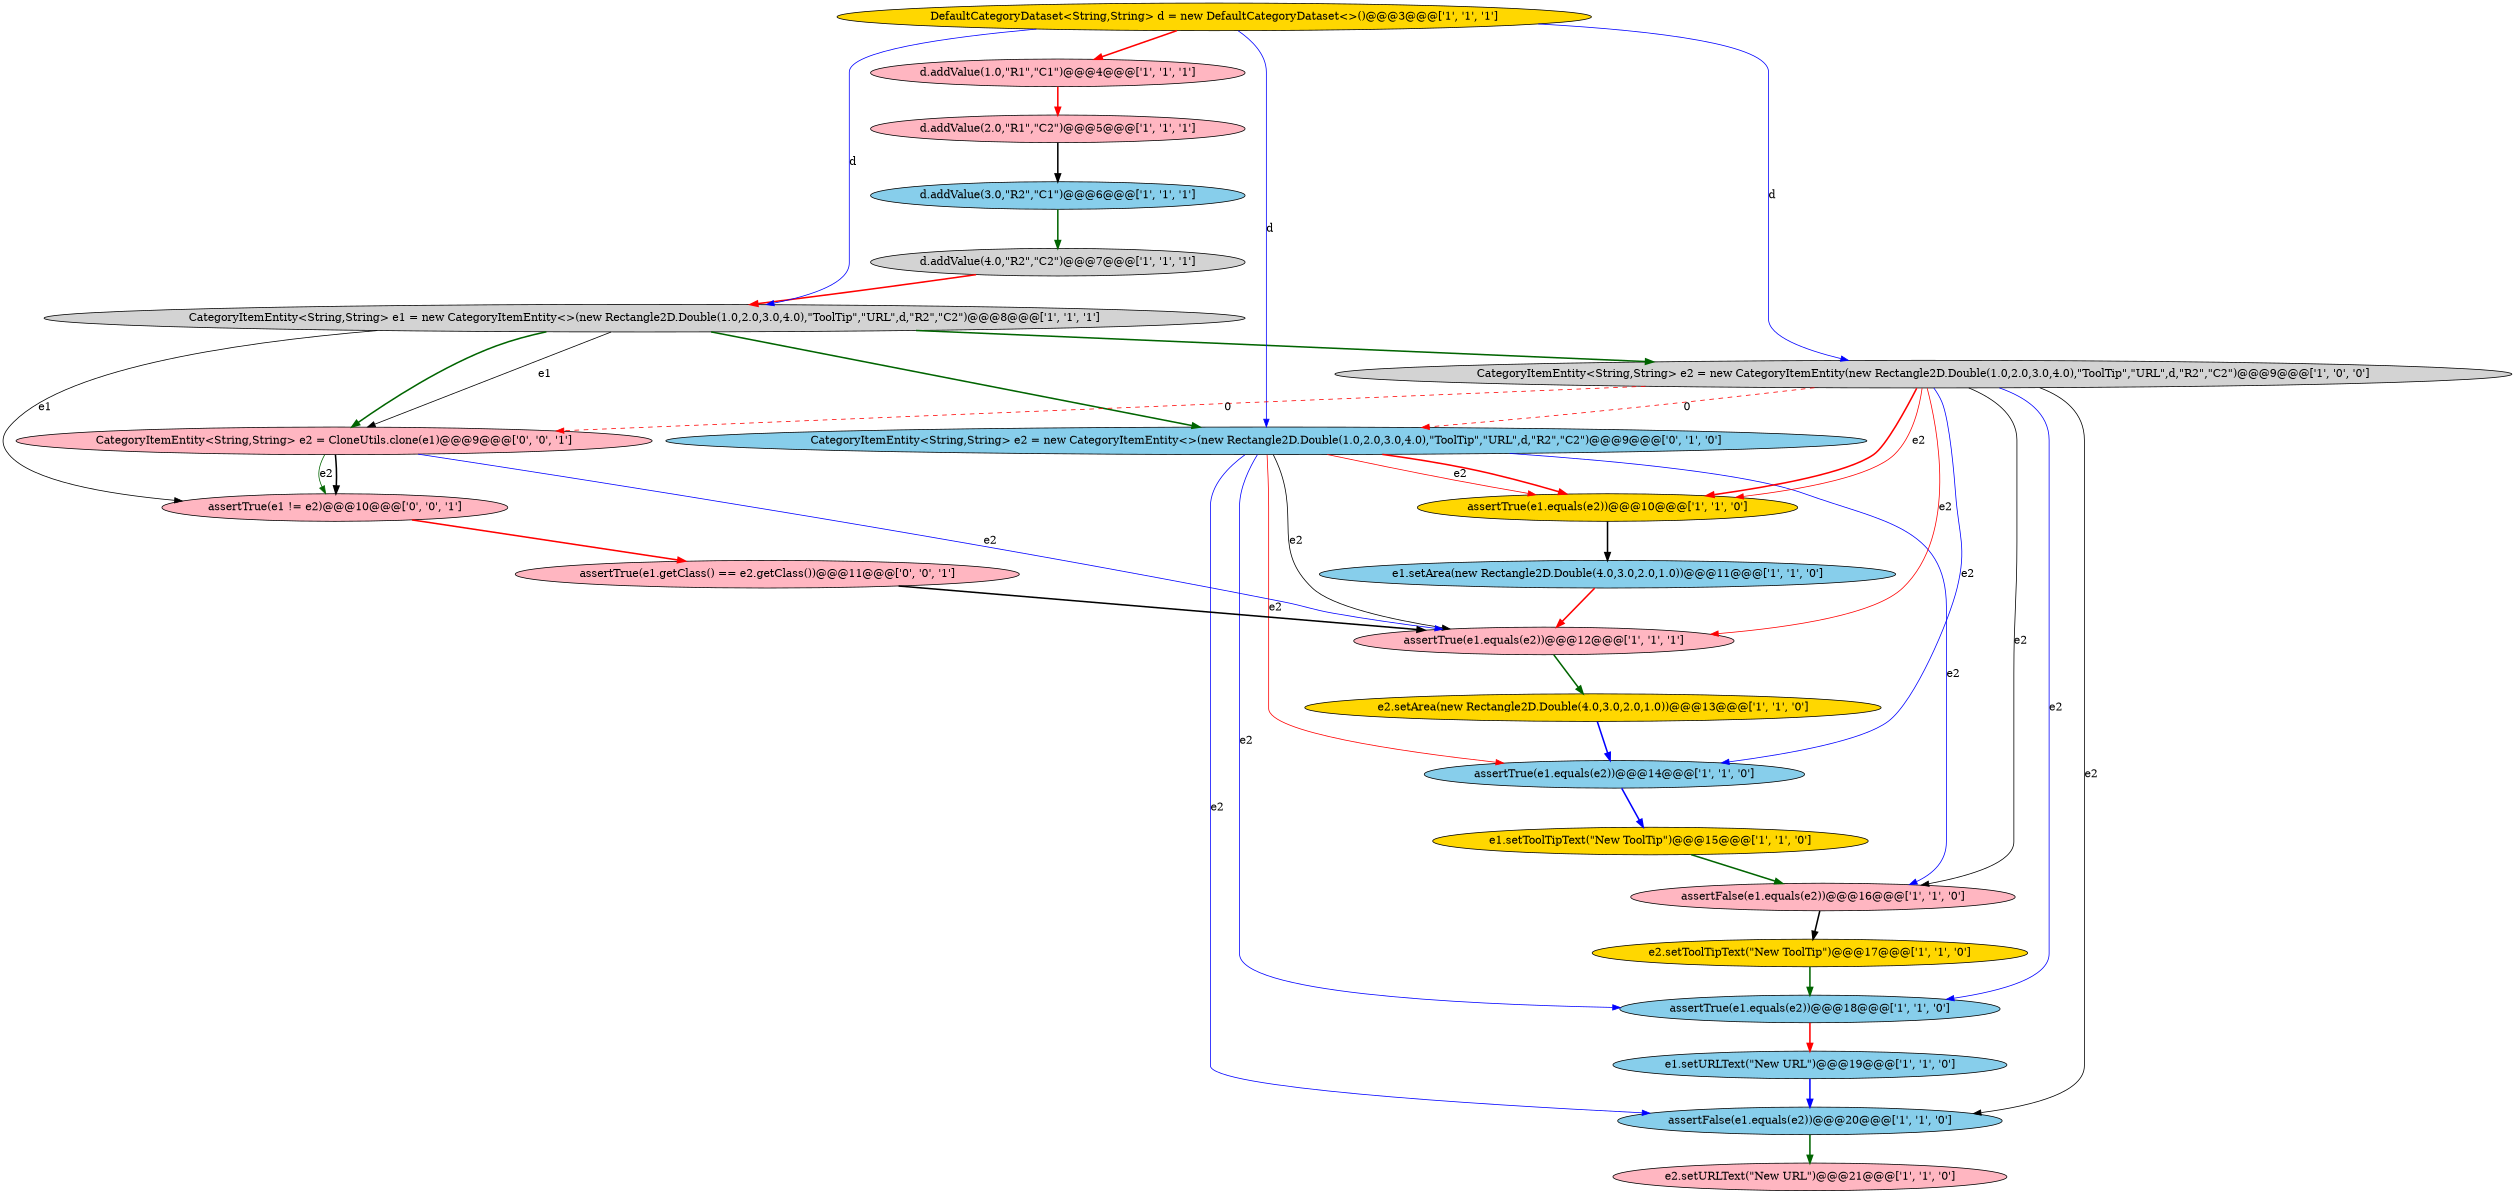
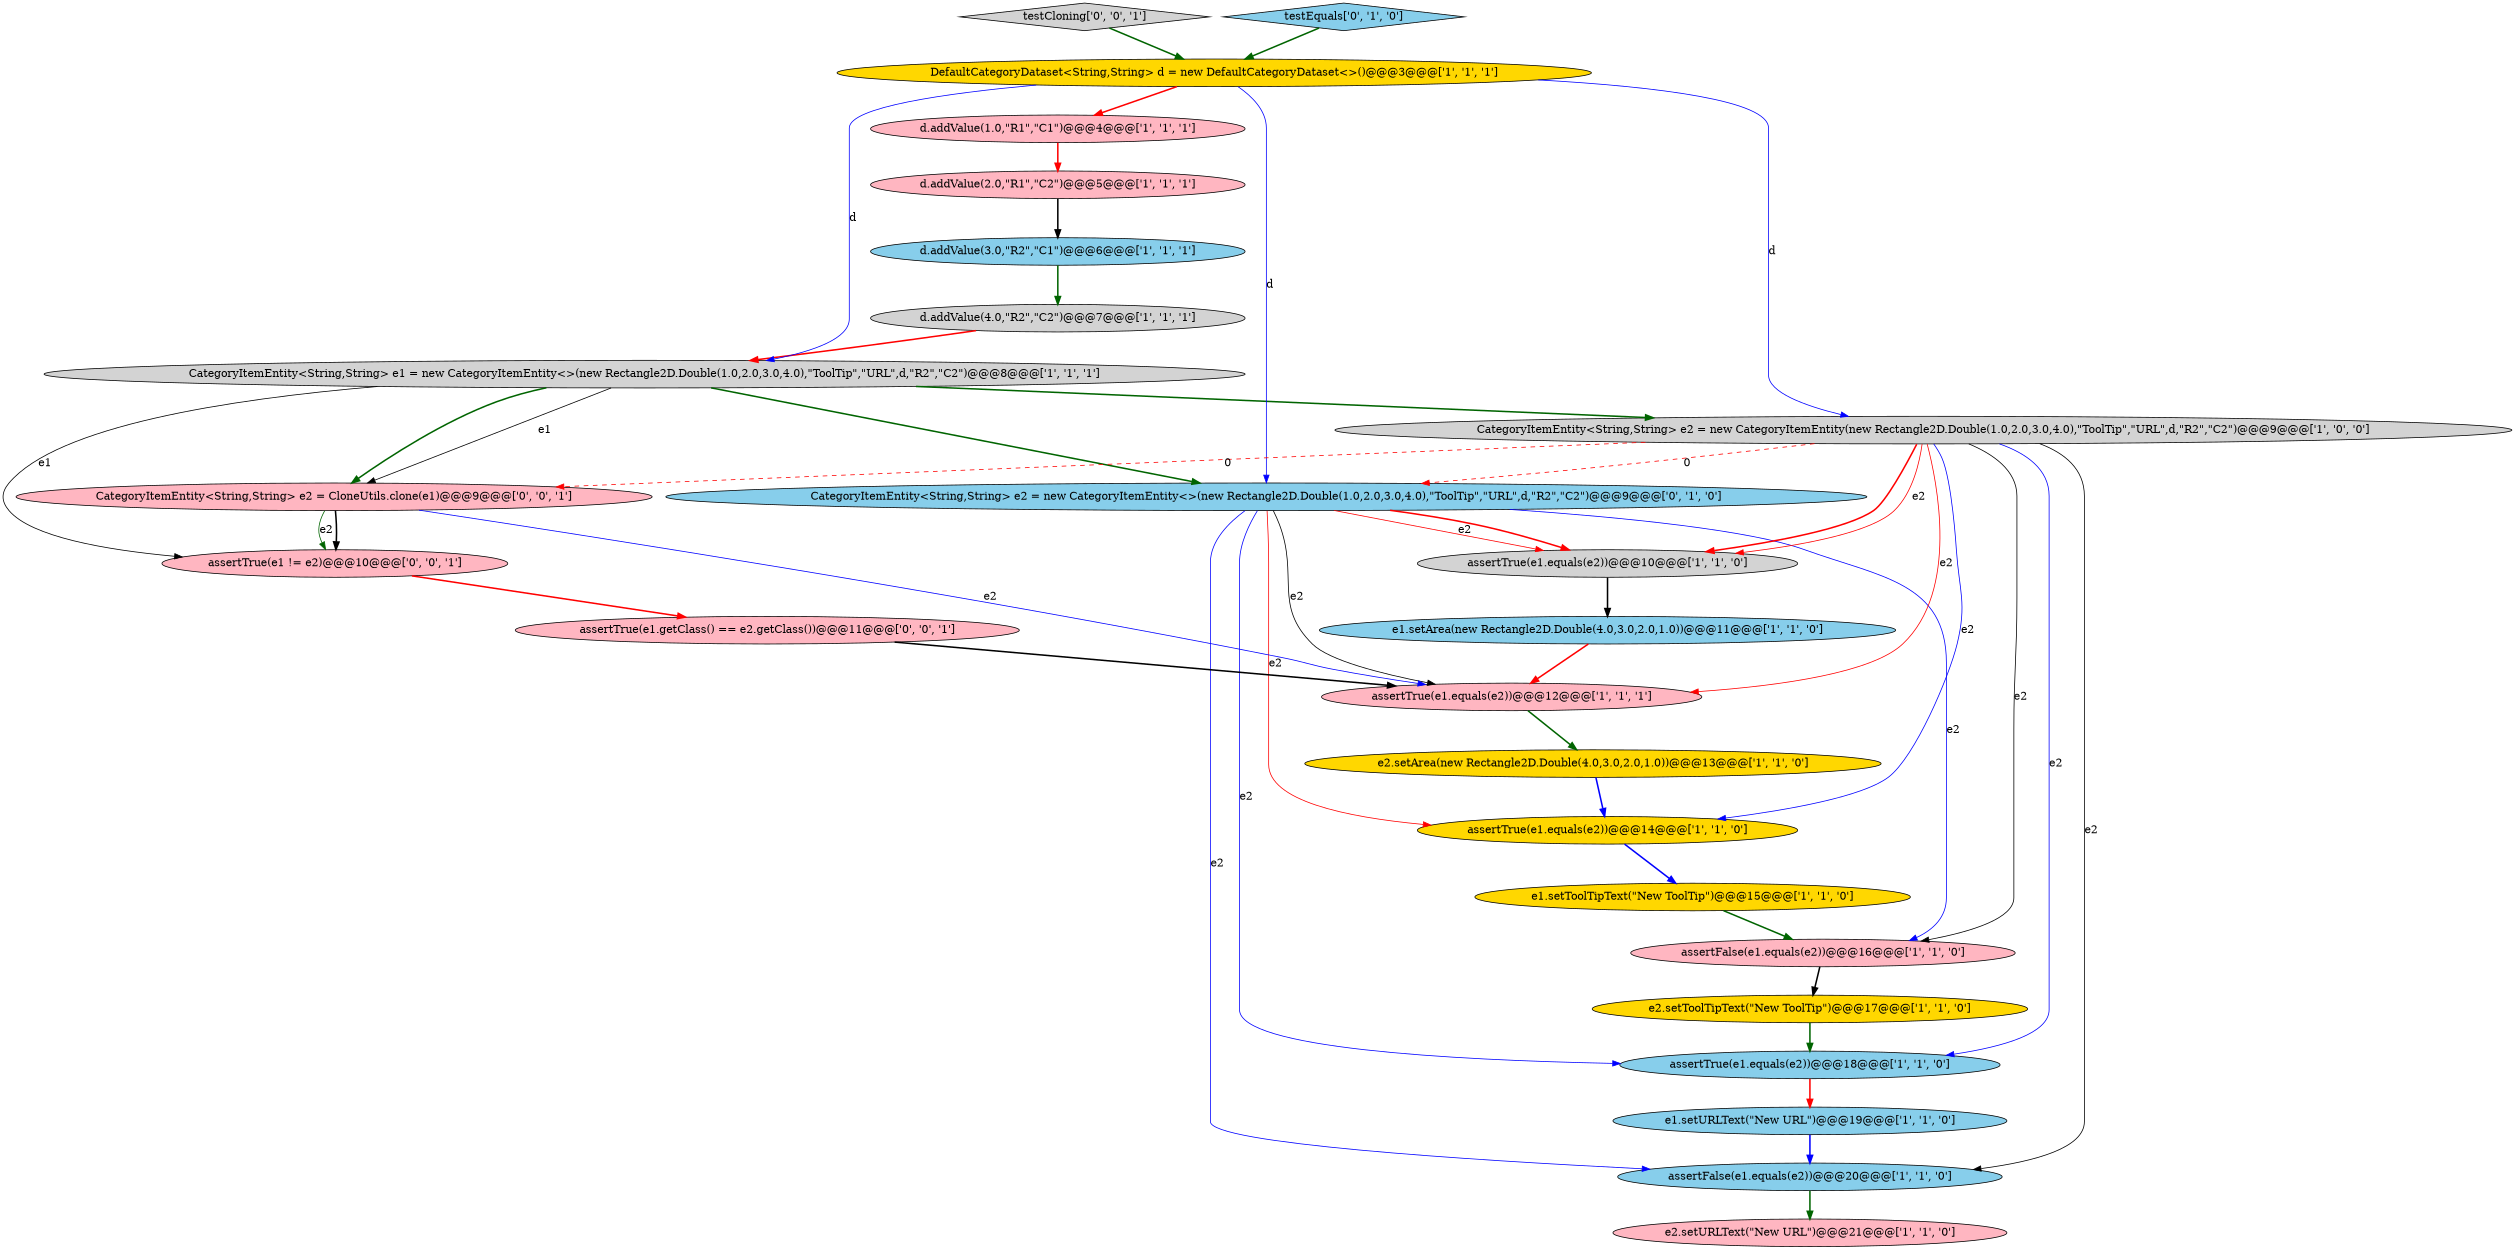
node "testCloning['0', '0', '1']": added
node "testEquals['0', '1', '0']": added
node "assertTrue(e1.equals(e2))@@@10@@@['1', '1', '0']": fillcolor gold -> lightgrey
node "assertTrue(e1.equals(e2))@@@14@@@['1', '1', '0']": fillcolor skyblue -> gold
